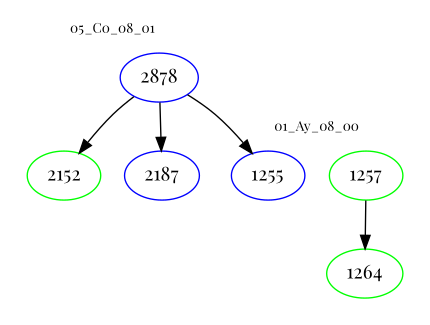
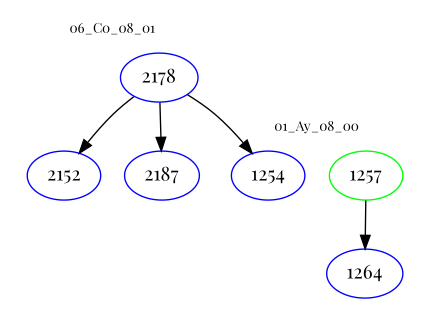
cluster "05_C0_08_01": label "05_C0_08_01" -> "06_C0_08_01"
node "2878": label "2878" -> "2178"
node "2152": color green -> blue
node "1255": label "1255" -> "1254"
node "1264": color green -> blue
